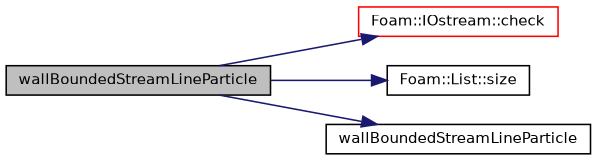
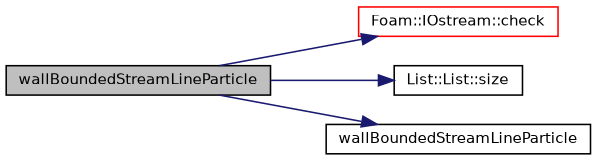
node "Foam::List::size": label "Foam::List::size" -> "List::List::size"
